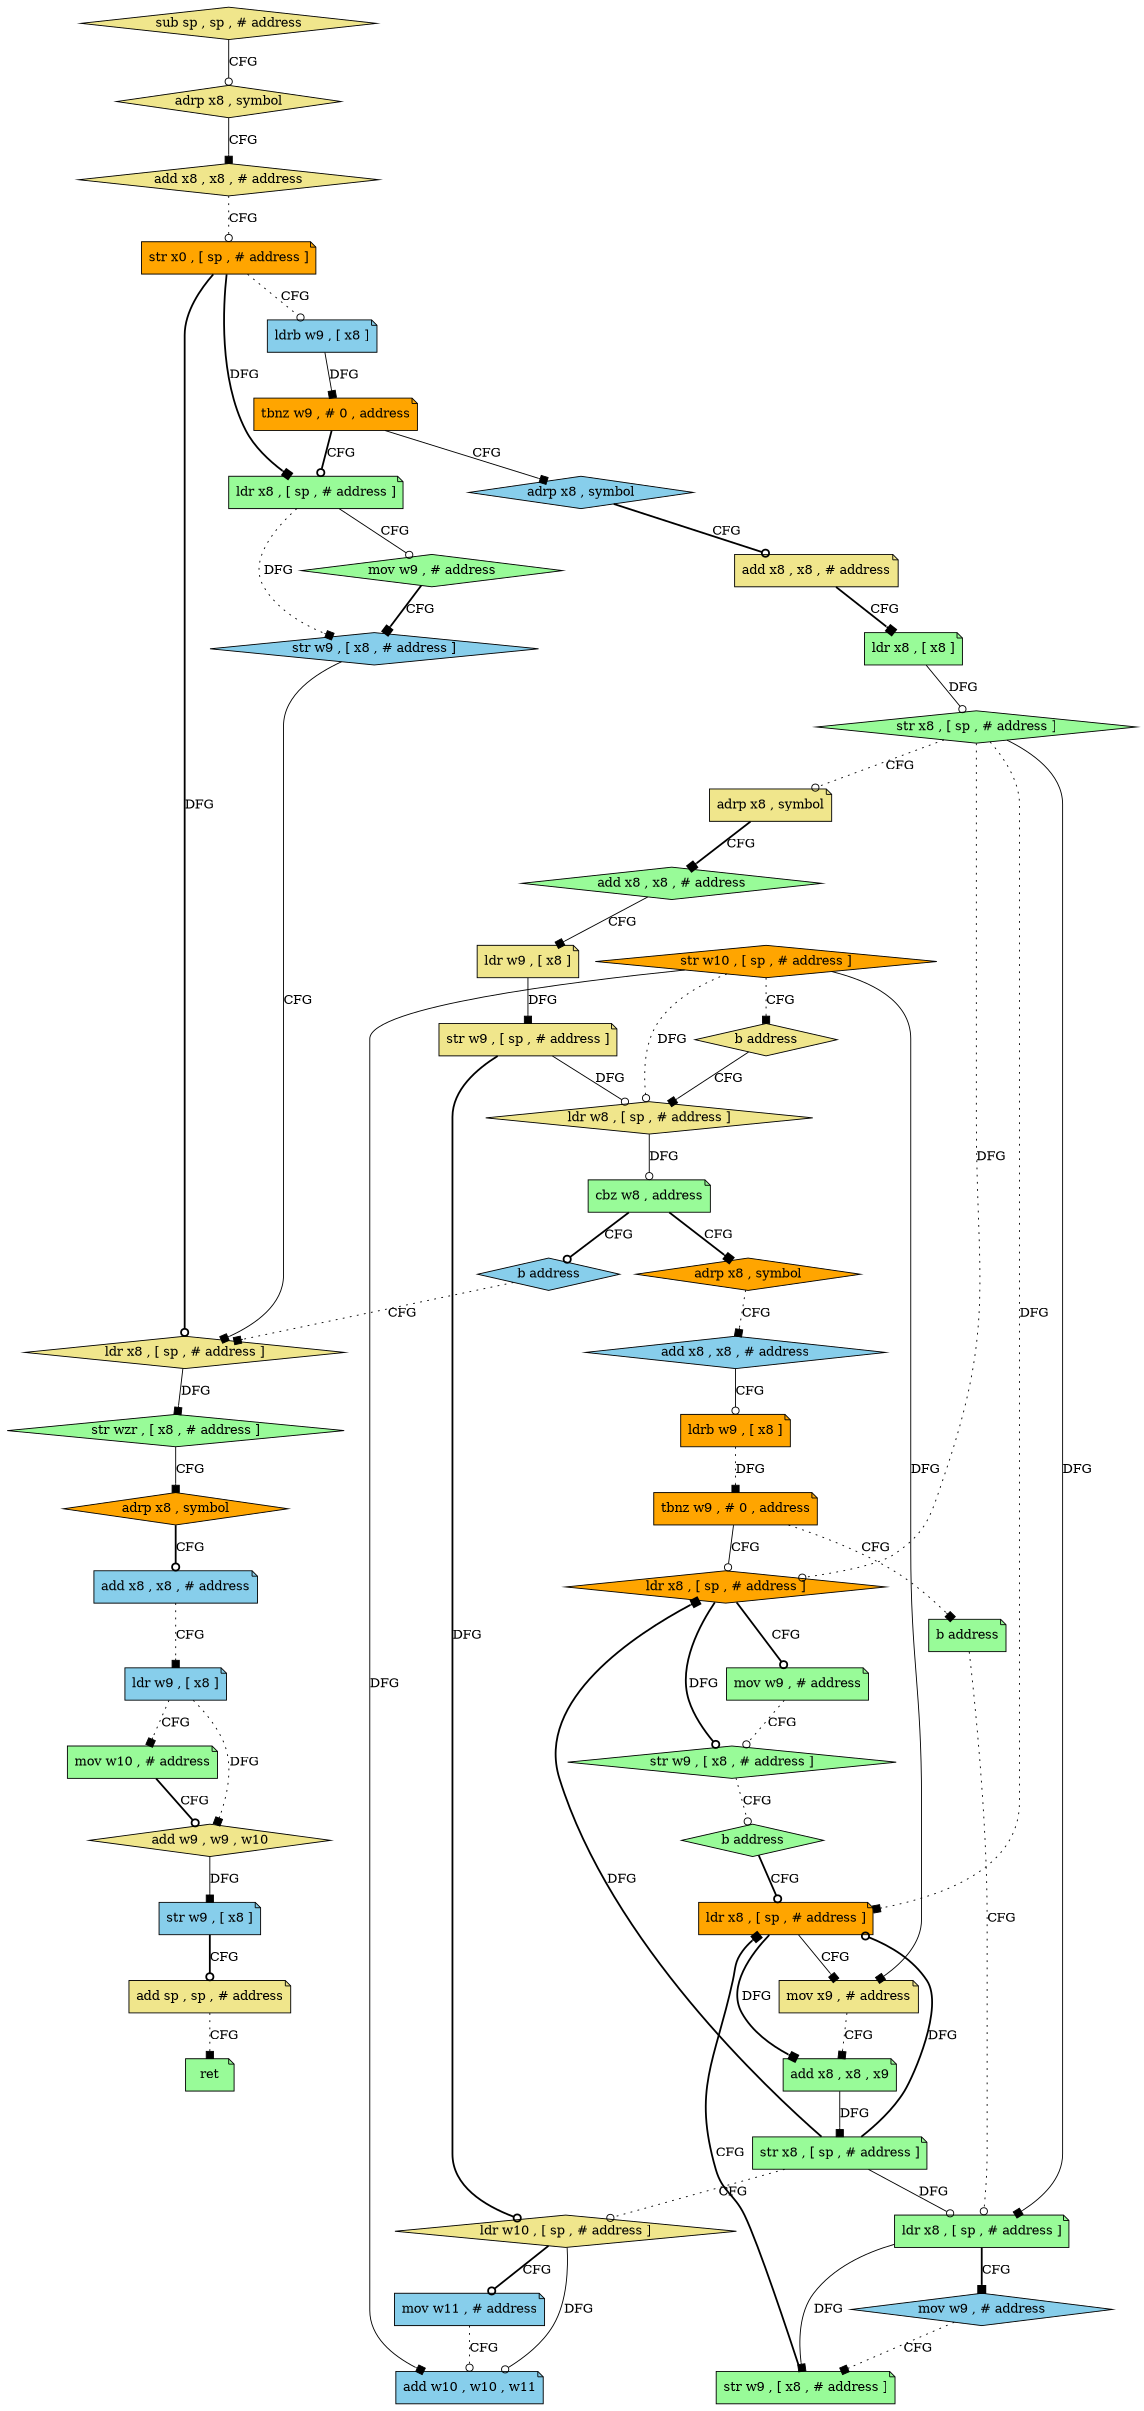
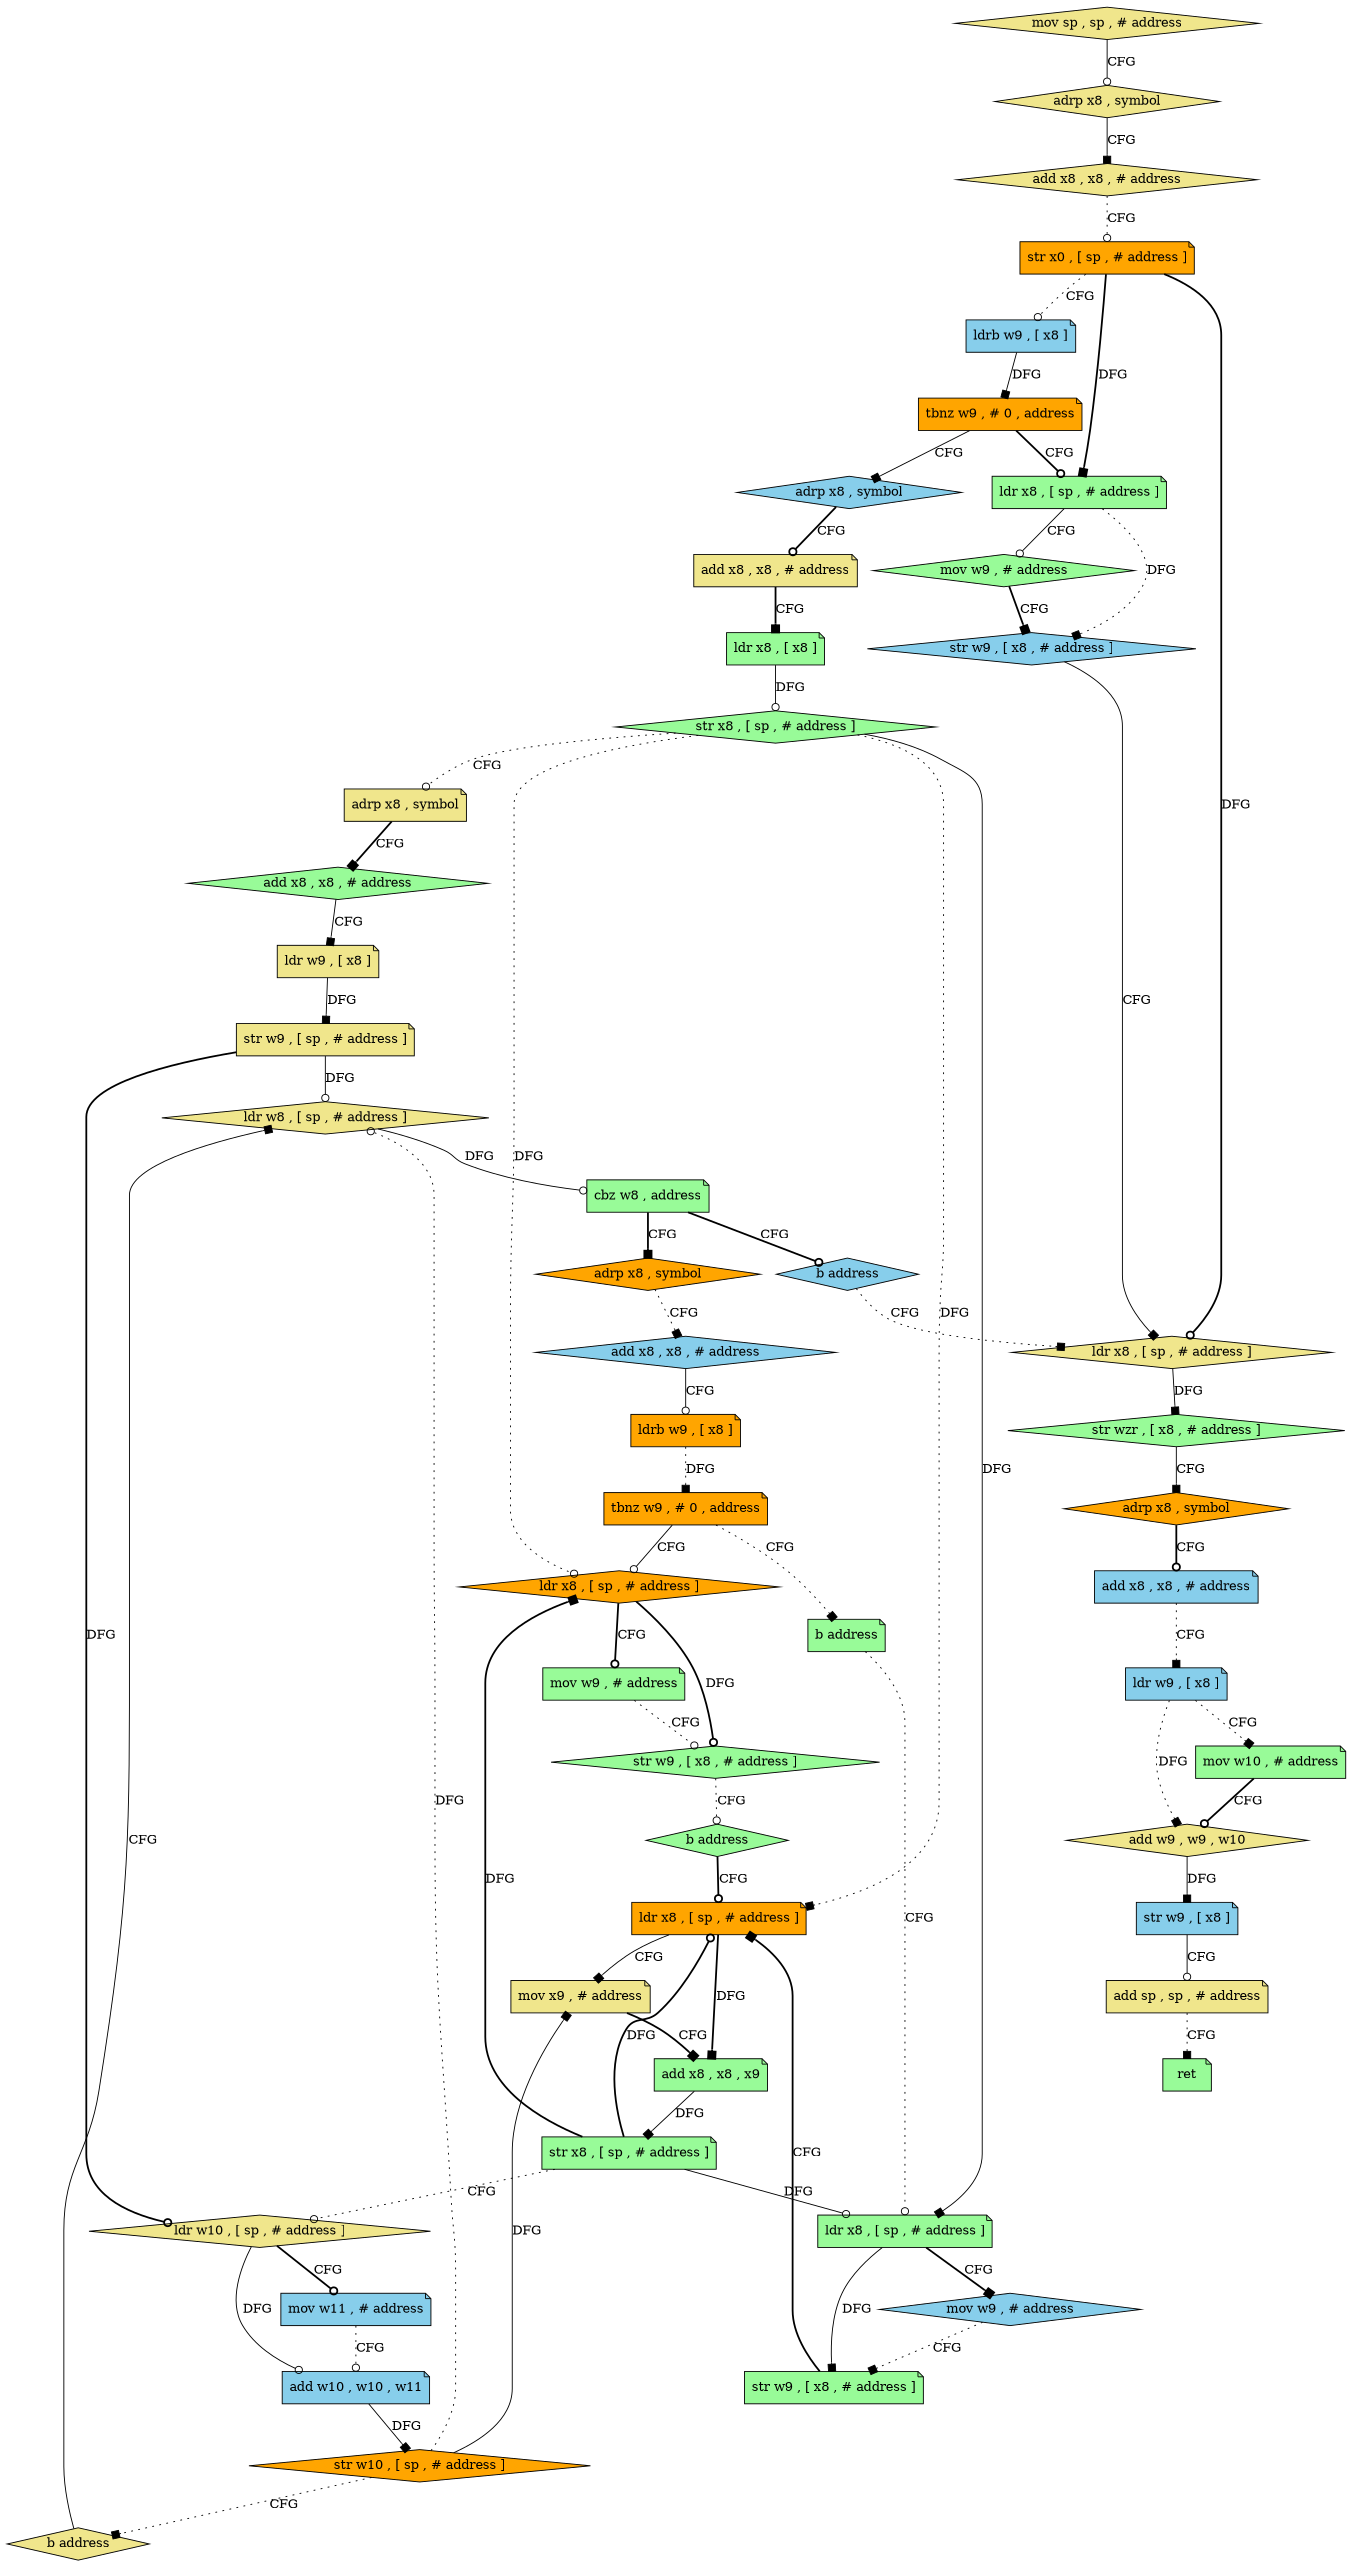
node "sub sp , sp , # address": label "sub sp , sp , # address" -> "mov sp , sp , # address"
edge "str w10 , [ sp , # address ]" -> "add w10 , w10 , w11": reversed
edge "str w9 , [ x8 ]" -> "add sp , sp , # address": style bold -> solid
edge "mov x9 , # address" -> "add x8 , x8 , x9": style dotted -> bold
